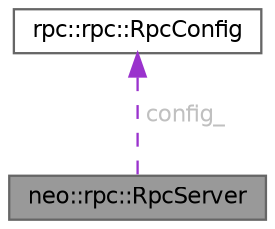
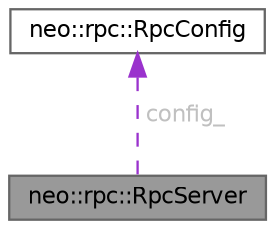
node "rpc::rpc::RpcConfig": label "rpc::rpc::RpcConfig" -> "neo::rpc::RpcConfig"
